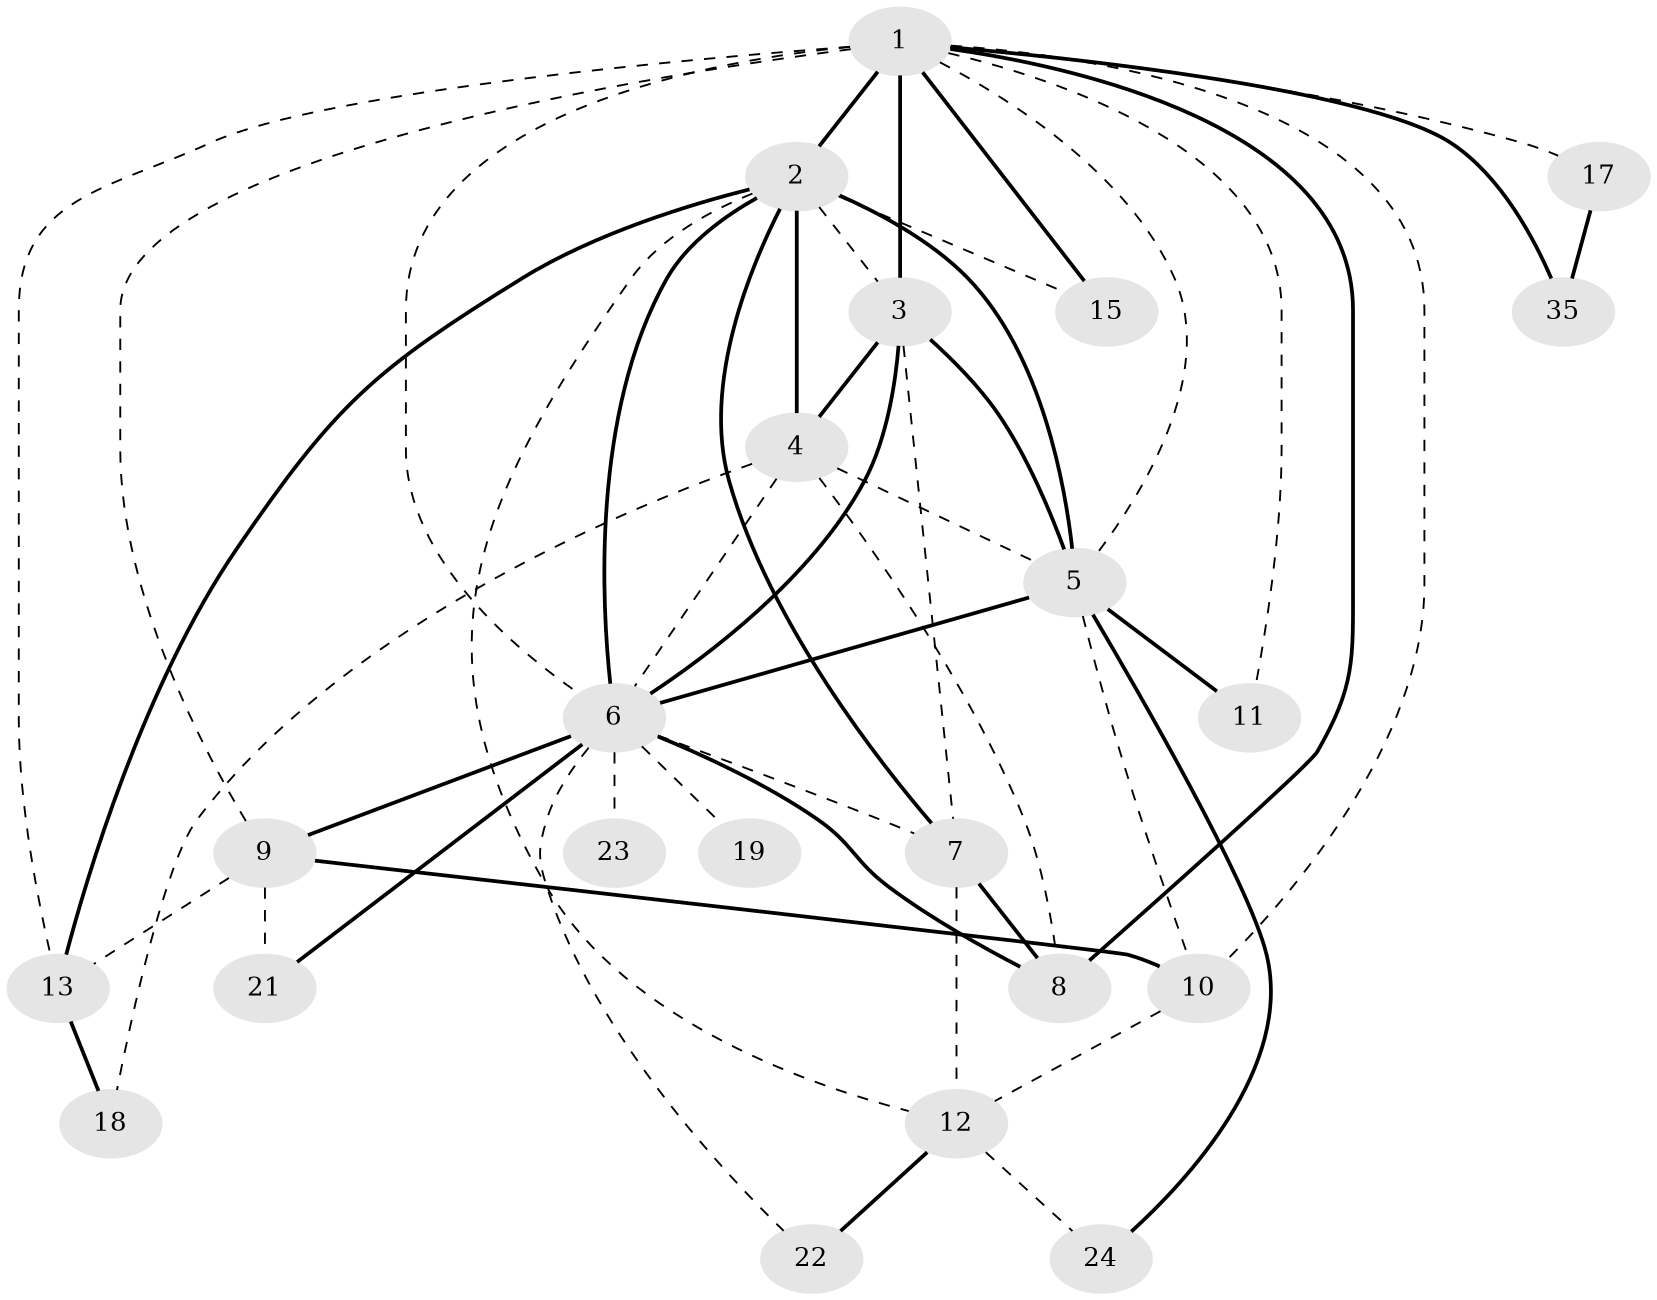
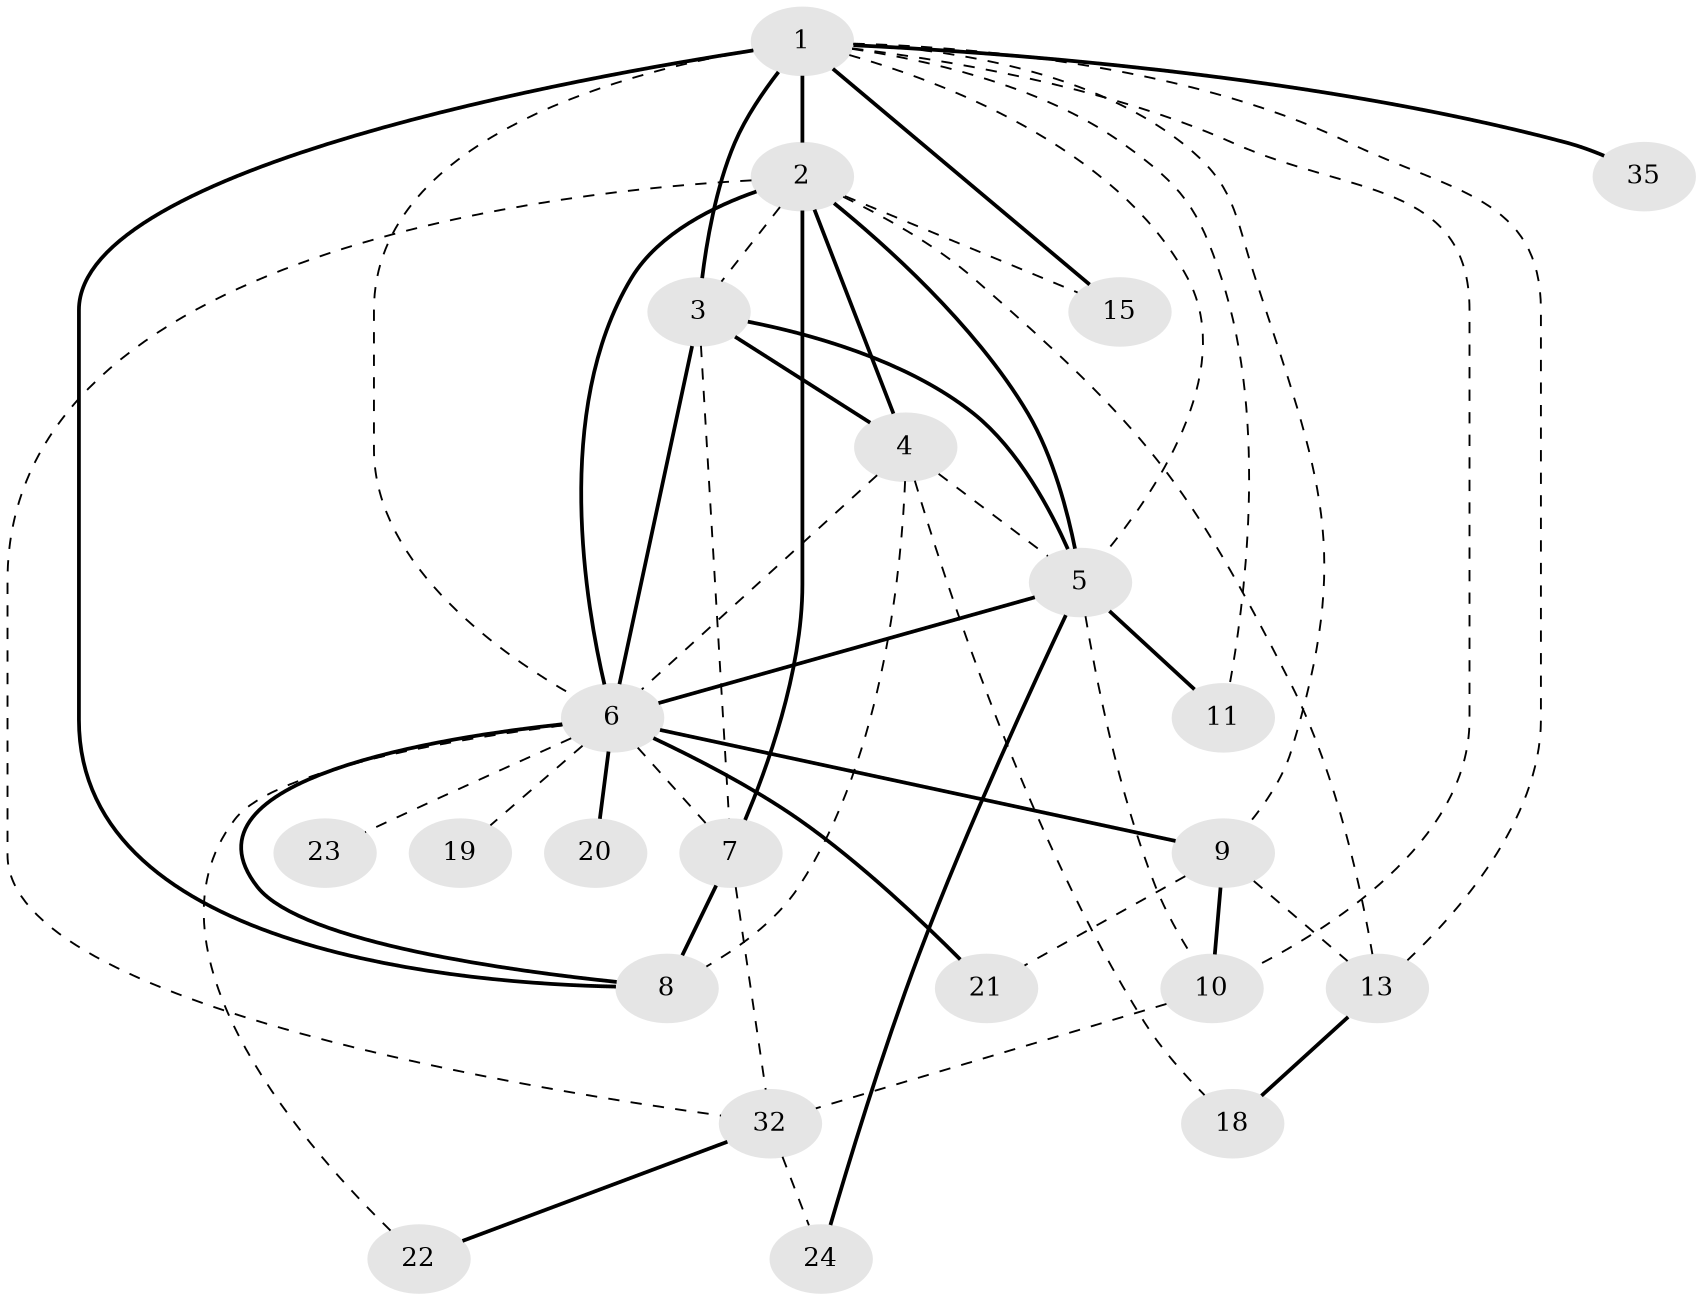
node "17": removed
edge "2" -- "13": style bold -> dashed
node "20": added
node "12": label "12" -> "32"
